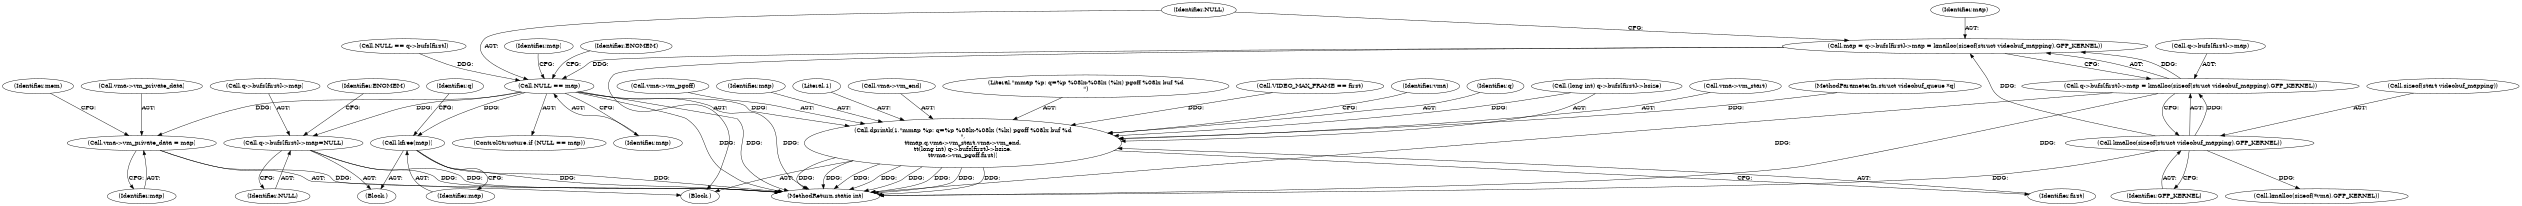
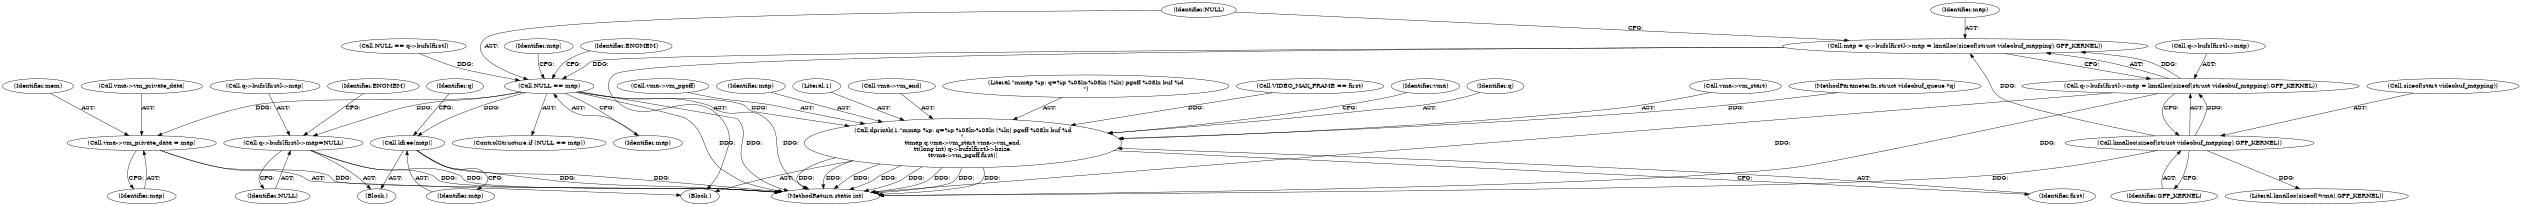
node "(Call,(long int) q->bufs[first]->bsize)": removed
edge "(Identifier,mem)" -> "(Call,vma->vm_private_data = map)": label "CFG: " -> "AST: "
node "(Call,kmalloc(sizeof(*vma),GFP_KERNEL))": label "(Call,kmalloc(sizeof(*vma),GFP_KERNEL))" -> "(Literal,kmalloc(sizeof(*vma),GFP_KERNEL))"
